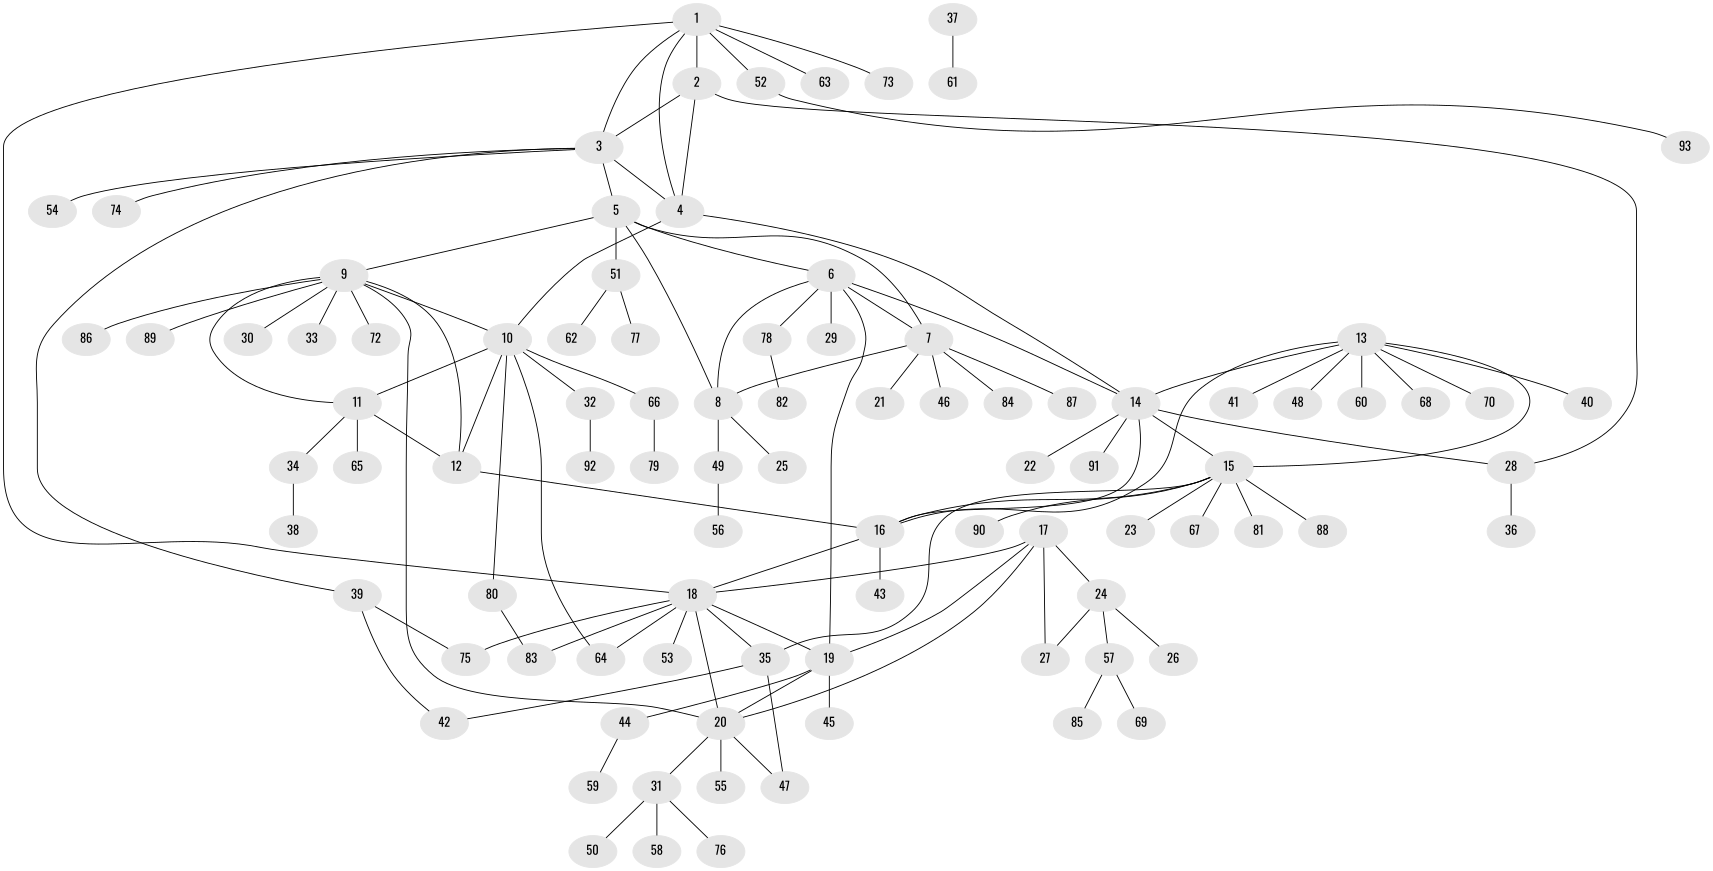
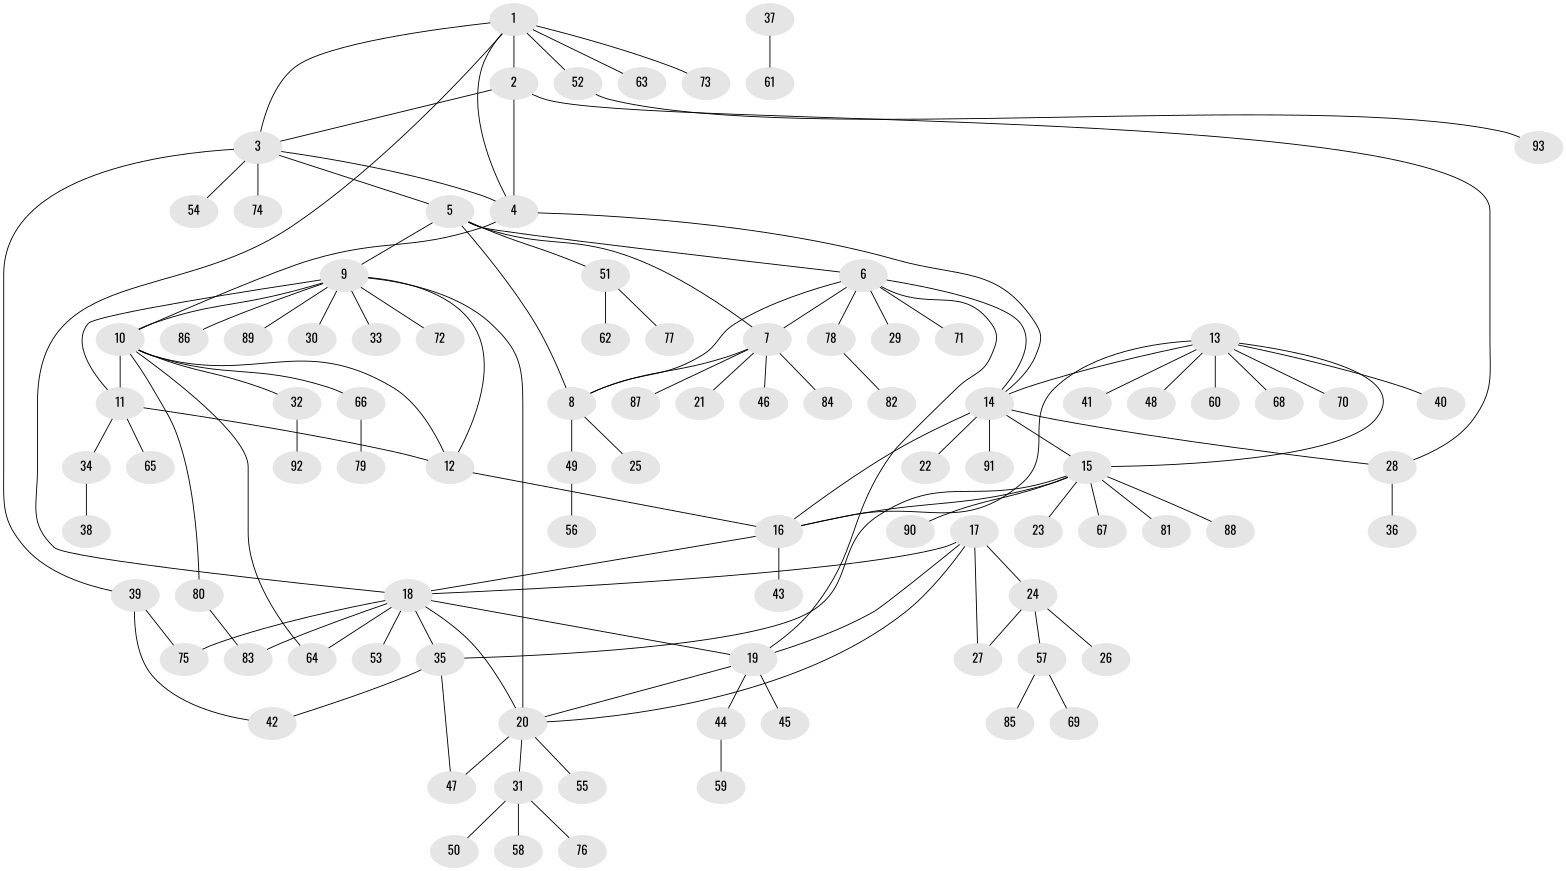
node "71": added
